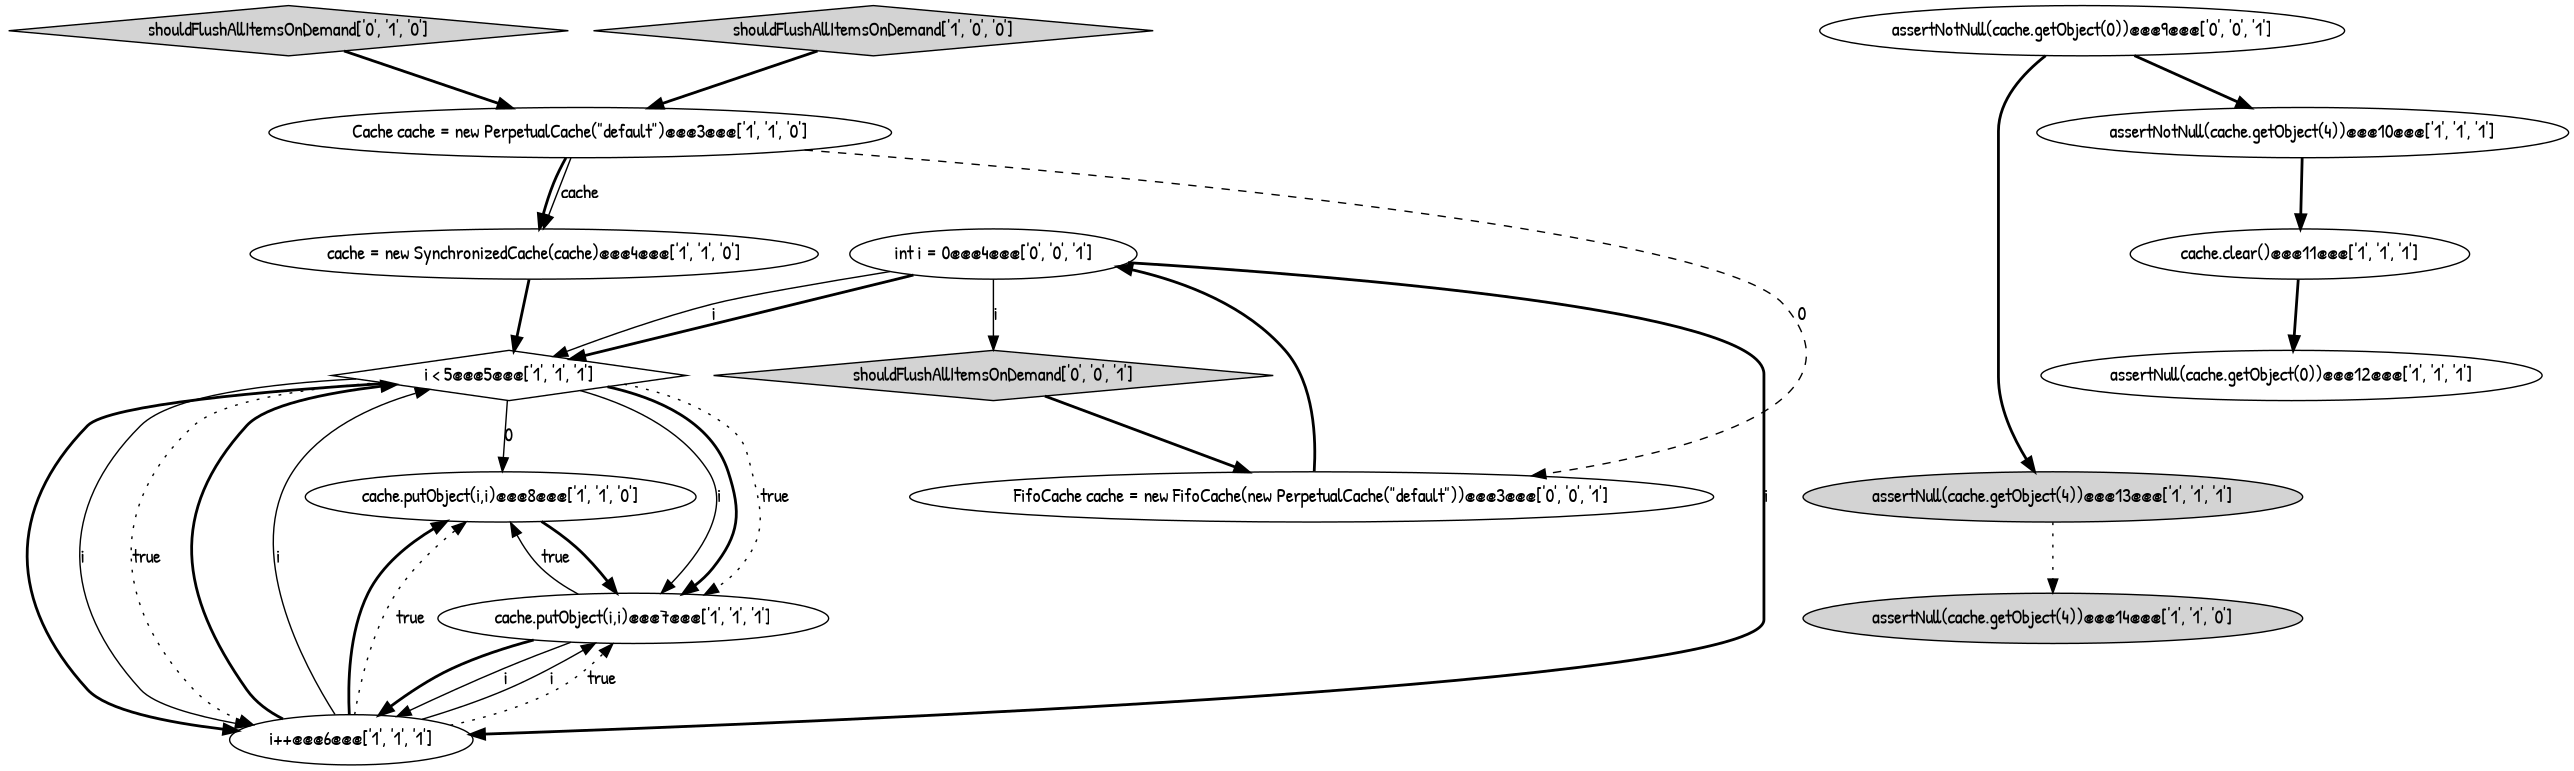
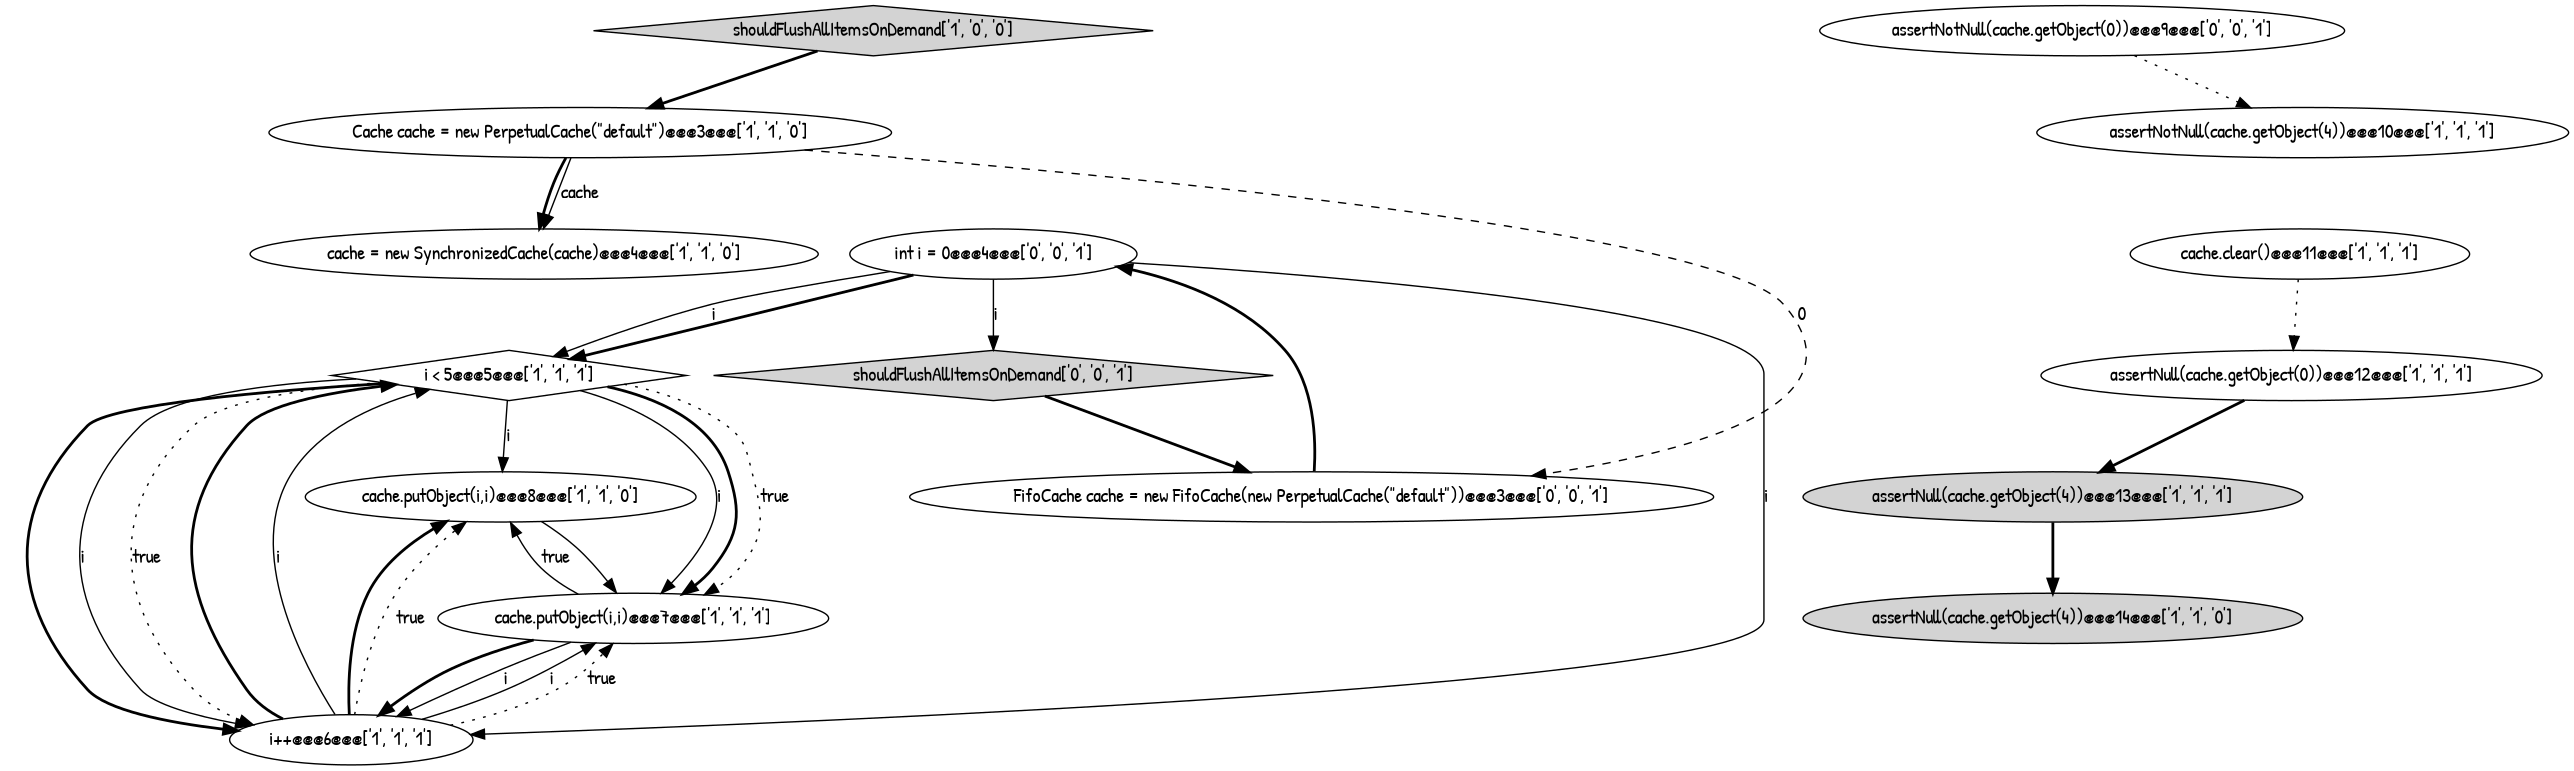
node "shouldFlushAllItemsOnDemand['0', '1', '0']": removed
edge "assertNotNull(cache.getObject(0))@@@9@@@['0', '0', '1']" -> "assertNotNull(cache.getObject(4))@@@10@@@['1', '1', '1']": style bold -> dotted
edge "assertNotNull(cache.getObject(4))@@@10@@@['1', '1', '1']" -> "cache.clear()@@@11@@@['1', '1', '1']": removed
edge "assertNotNull(cache.getObject(0))@@@9@@@['0', '0', '1']" -> "assertNull(cache.getObject(4))@@@13@@@['1', '1', '1']": now "assertNull(cache.getObject(0))@@@12@@@['1', '1', '1']" -> "assertNull(cache.getObject(4))@@@13@@@['1', '1', '1']"
edge "cache = new SynchronizedCache(cache)@@@4@@@['1', '1', '0']" -> "i < 5@@@5@@@['1', '1', '1']": removed
edge "cache.clear()@@@11@@@['1', '1', '1']" -> "assertNull(cache.getObject(0))@@@12@@@['1', '1', '1']": style bold -> dotted
edge "i < 5@@@5@@@['1', '1', '1']" -> "cache.putObject(i,i)@@@8@@@['1', '1', '0']": label "0" -> "i"
edge "cache.putObject(i,i)@@@8@@@['1', '1', '0']" -> "cache.putObject(i,i)@@@7@@@['1', '1', '1']": style bold -> solid
edge "assertNull(cache.getObject(4))@@@13@@@['1', '1', '1']" -> "assertNull(cache.getObject(4))@@@14@@@['1', '1', '0']": style dotted -> bold
edge "int i = 0@@@4@@@['0', '0', '1']" -> "i++@@@6@@@['1', '1', '1']": style bold -> solid
